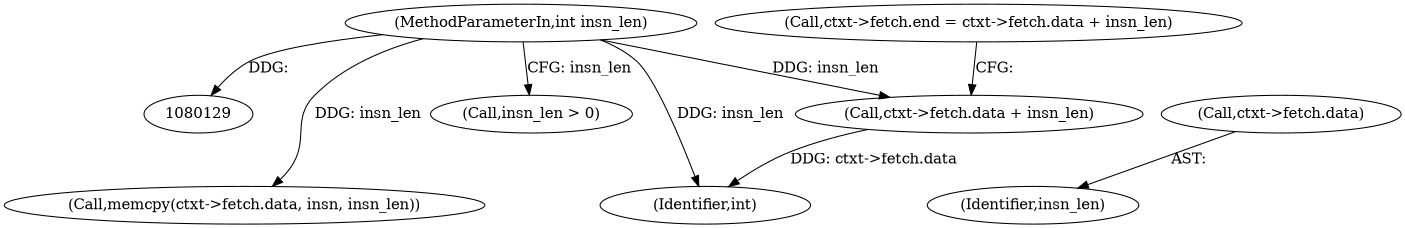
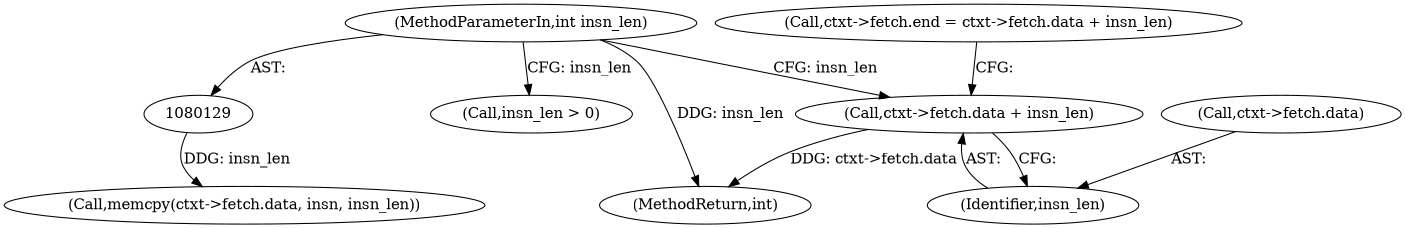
edge "(MethodParameterIn,int insn_len)" -> "1080129": label "DDG: " -> "AST: "
edge "(MethodParameterIn,int insn_len)" -> "(Call,ctxt->fetch.data + insn_len)": label "DDG: insn_len" -> "CFG: insn_len"
edge "(MethodParameterIn,int insn_len)" -> "(Call,memcpy(ctxt->fetch.data, insn, insn_len))": now "1080129" -> "(Call,memcpy(ctxt->fetch.data, insn, insn_len))"
edge "(Call,ctxt->fetch.data + insn_len)" -> "(Identifier,insn_len)": added, label "CFG:"
edge "(Identifier,insn_len)" -> "(Call,ctxt->fetch.data + insn_len)": added, label "AST:"
node "(Identifier,int)": label "(Identifier,int)" -> "(MethodReturn,int)"
